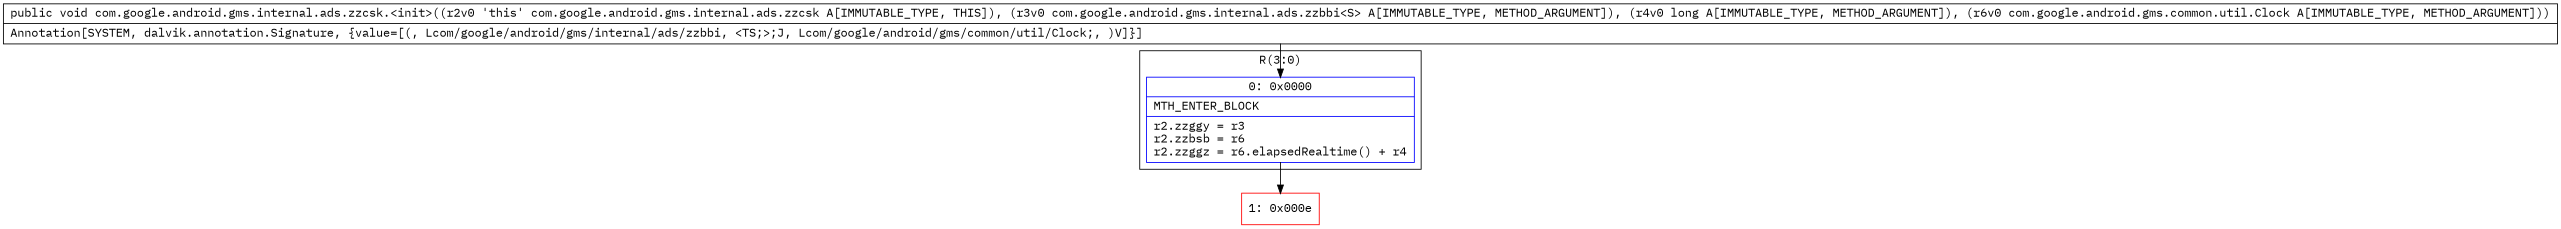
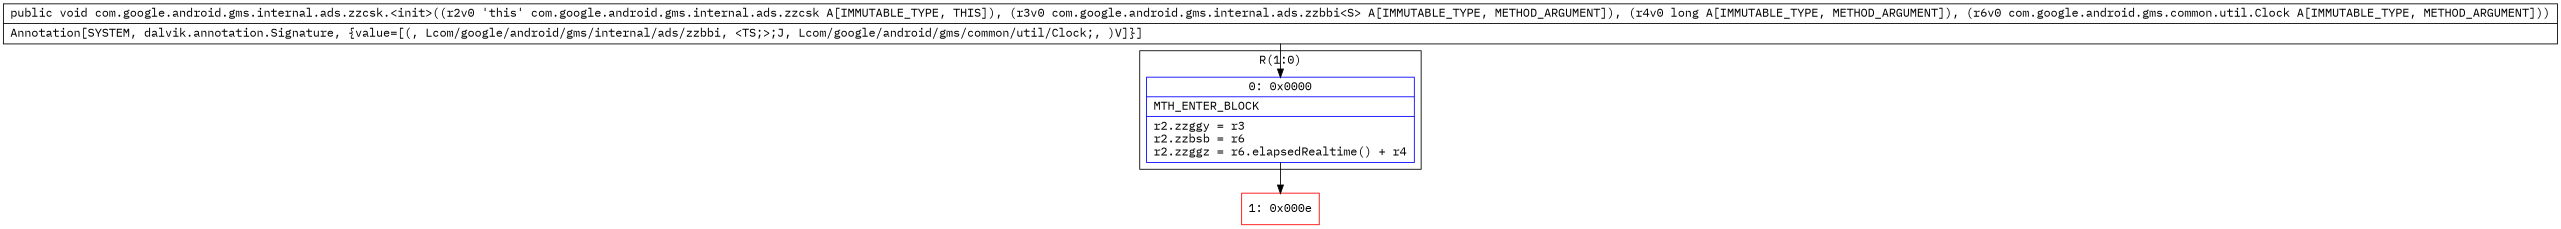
cluster "R(3:0)": label "R(3:0)" -> "R(1:0)"
